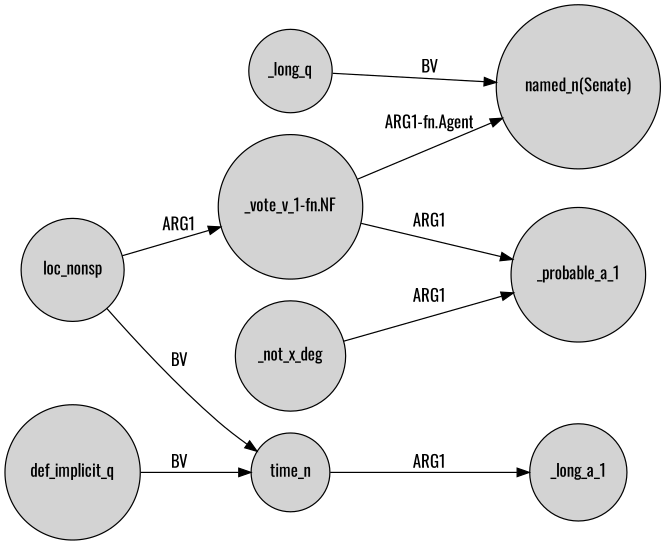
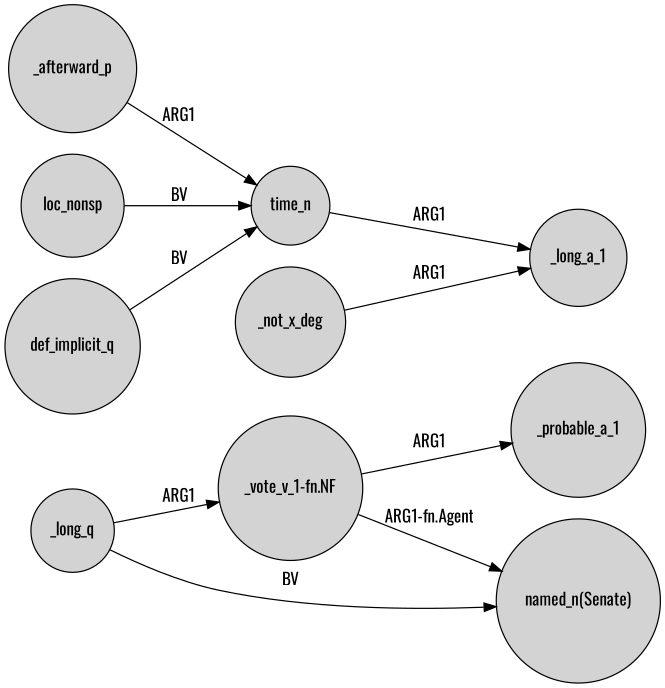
node "_afterward_p": added
edge "loc_nonsp" -> "_vote_v_1-fn.NF": now "_long_q" -> "_vote_v_1-fn.NF"
edge "_not_x_deg" -> "_probable_a_1": now "_not_x_deg" -> "_long_a_1"
